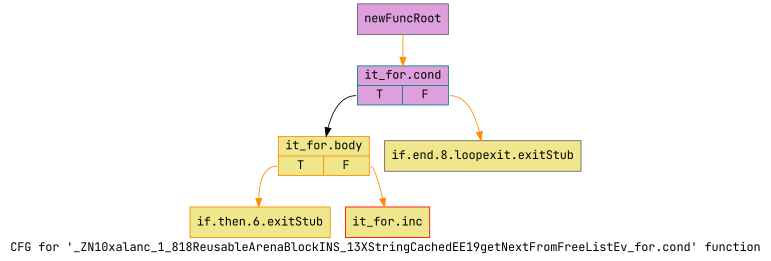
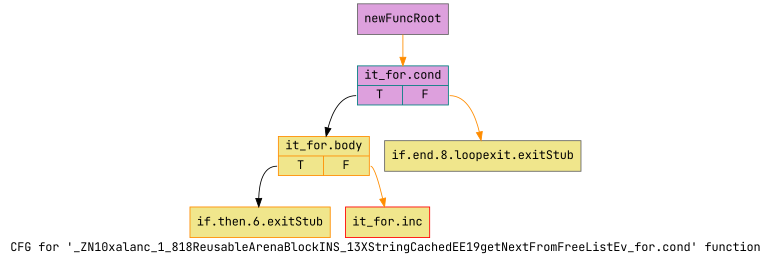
edge "it_for.body" -> "if.then.6.exitStub": color darkorange -> black
